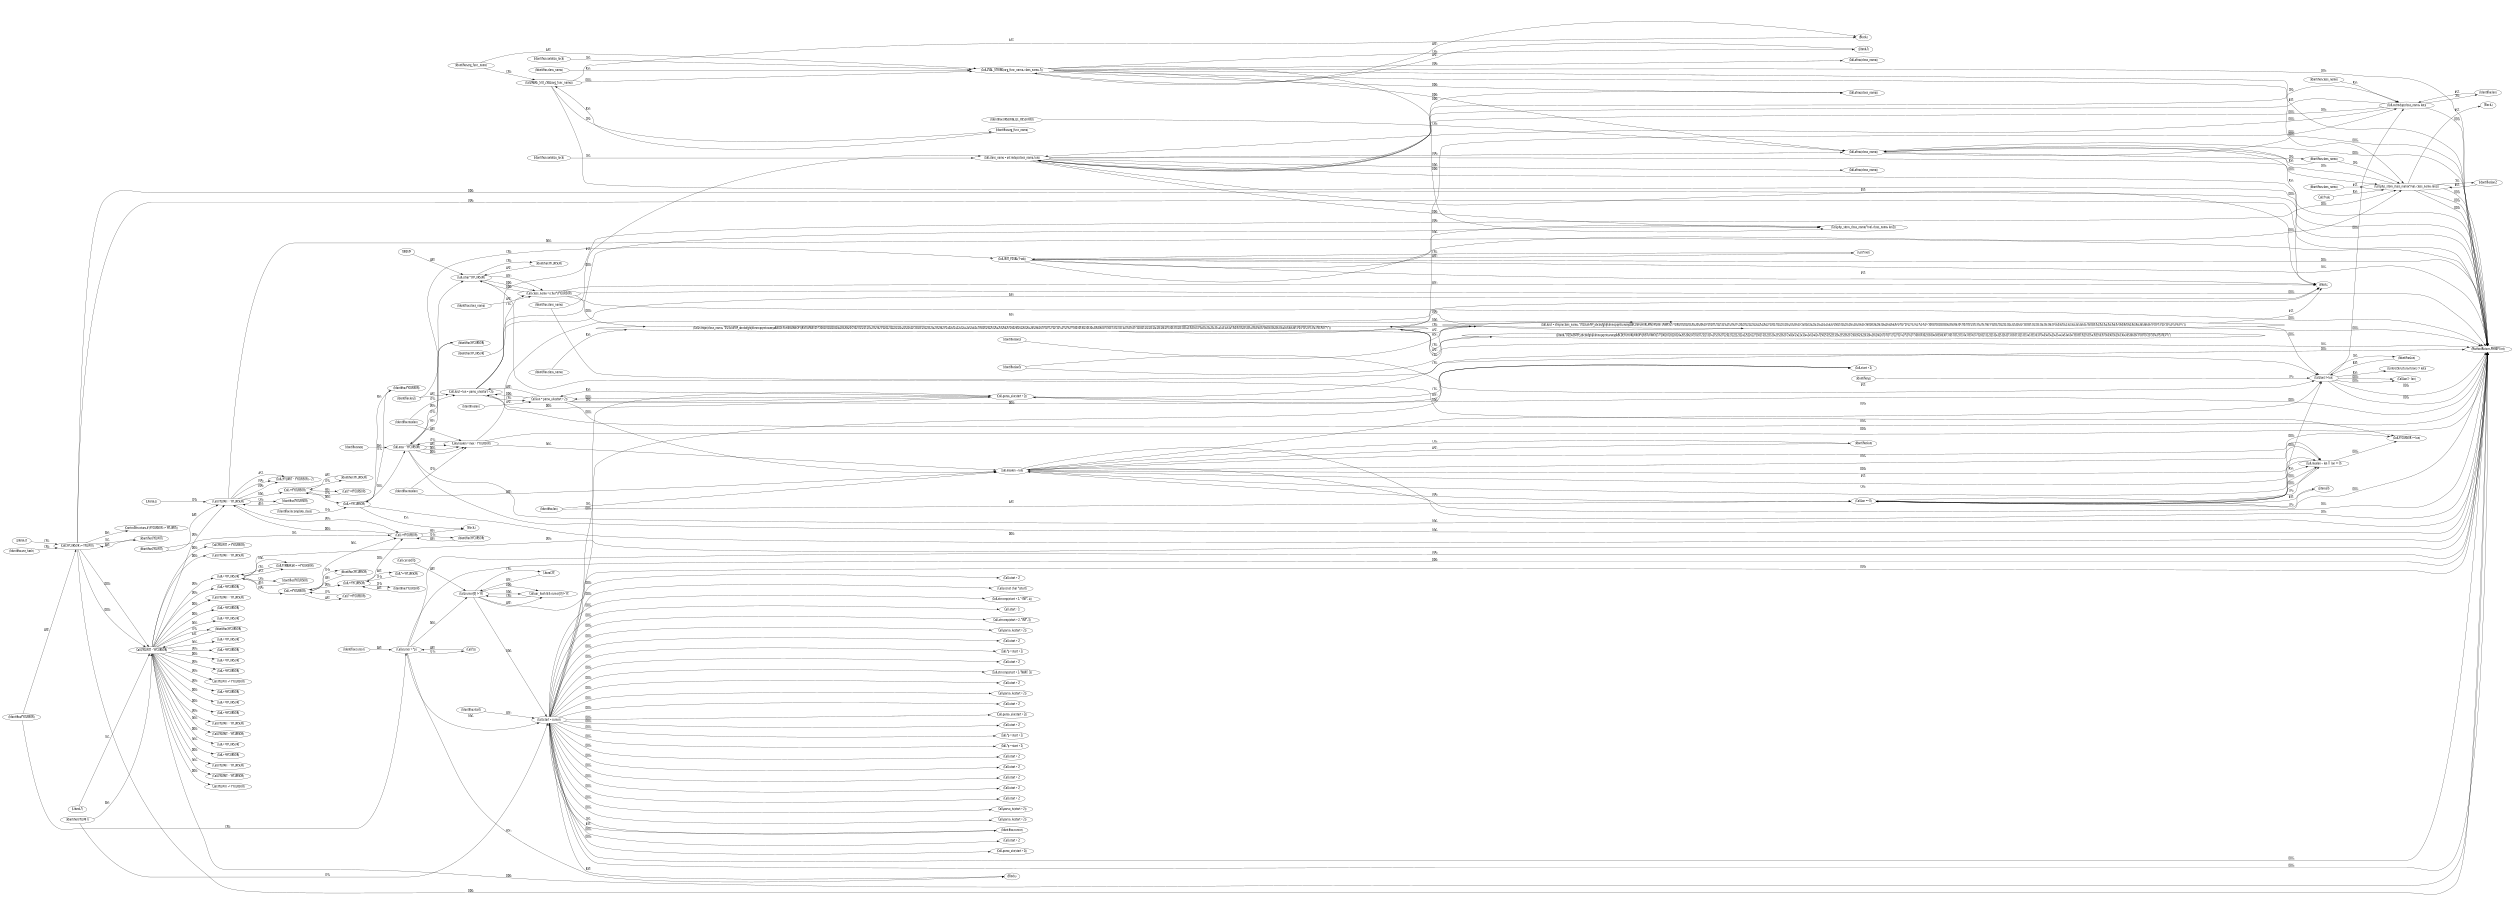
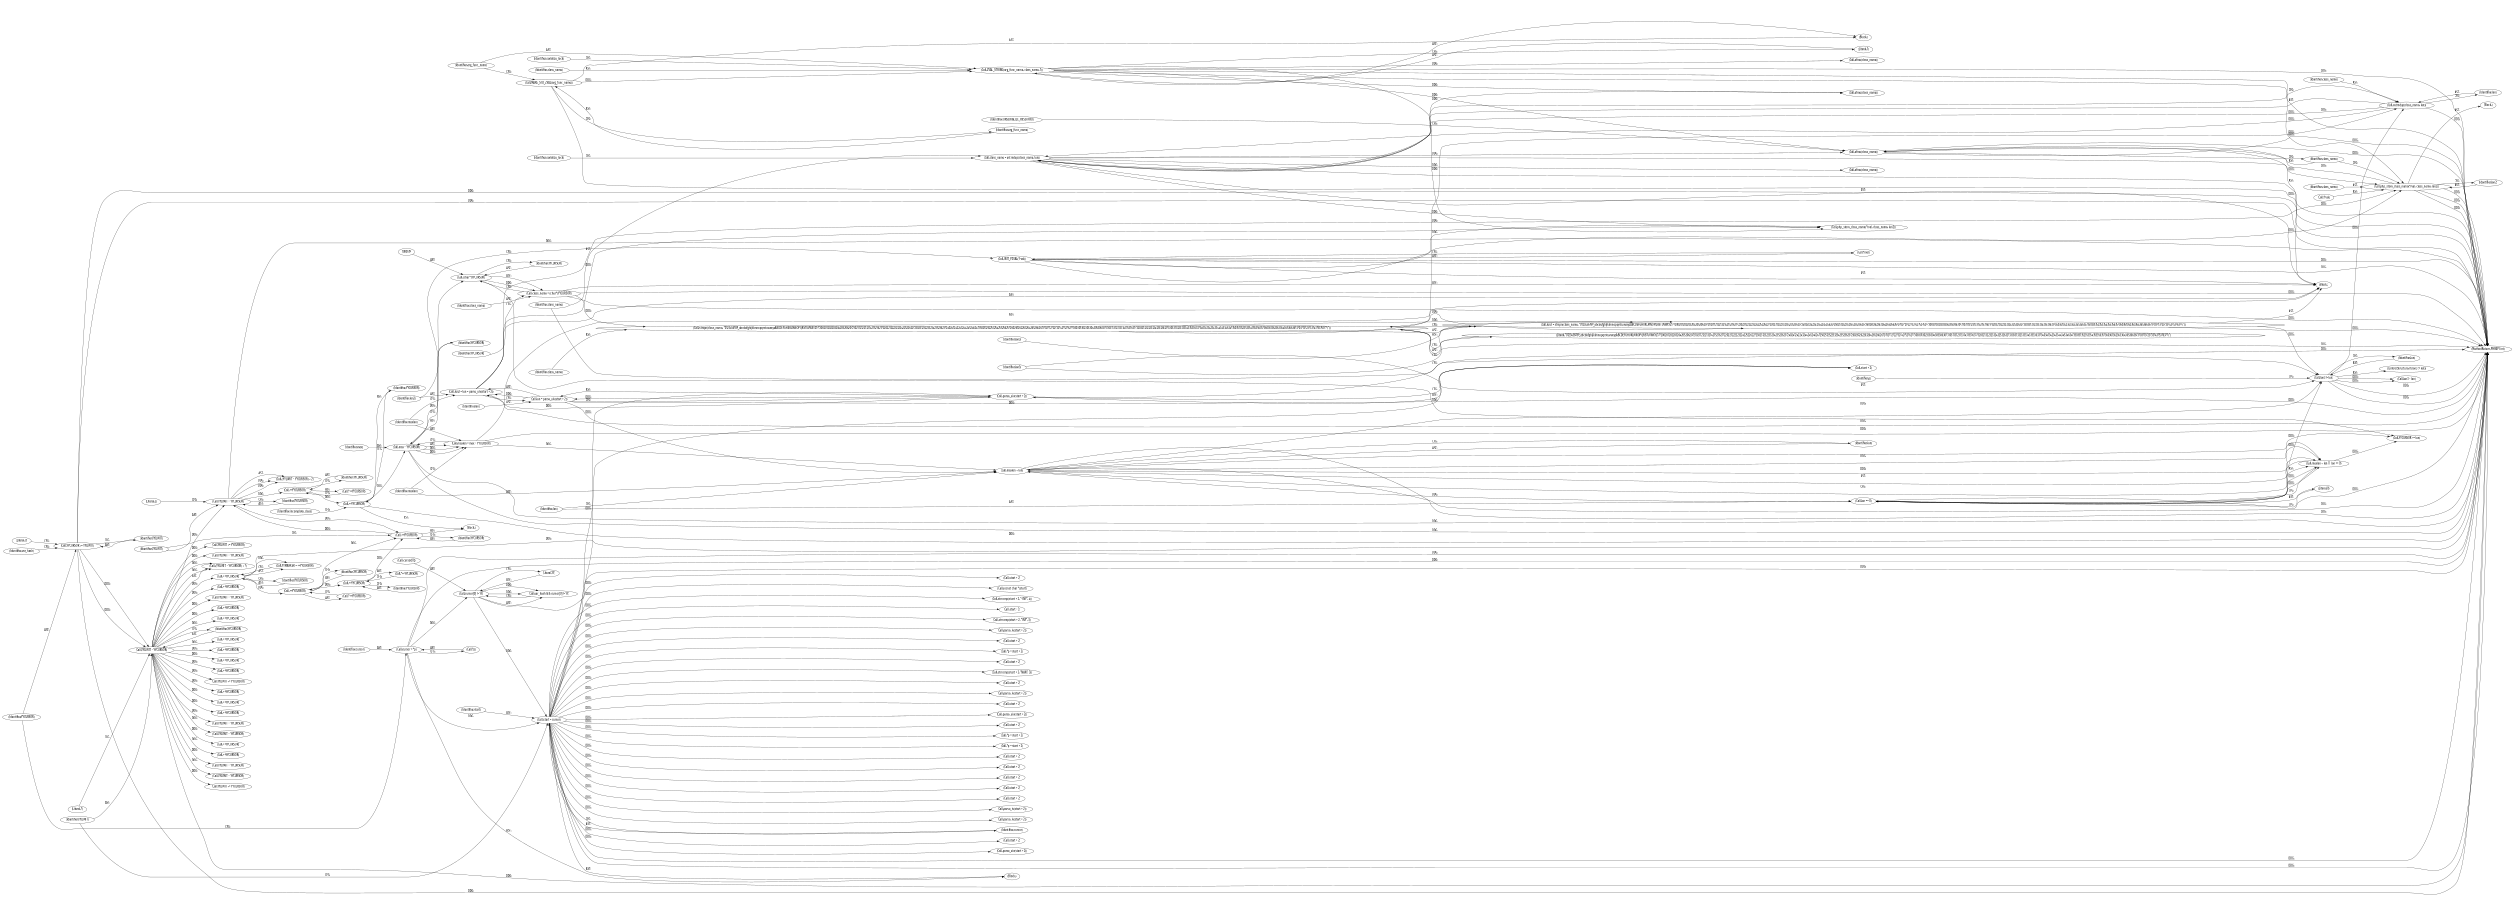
edge "(Call,class_name = (char*)YYCURSOR)" -> "(Call,(char*)YYCURSOR)": label "DDG: " -> "CFG: "
node "(ControlStructure,if (YYCURSOR >= YYLIMIT))": removed
node "(Call,(YYLIMIT - YYCURSOR) < 7)": added
